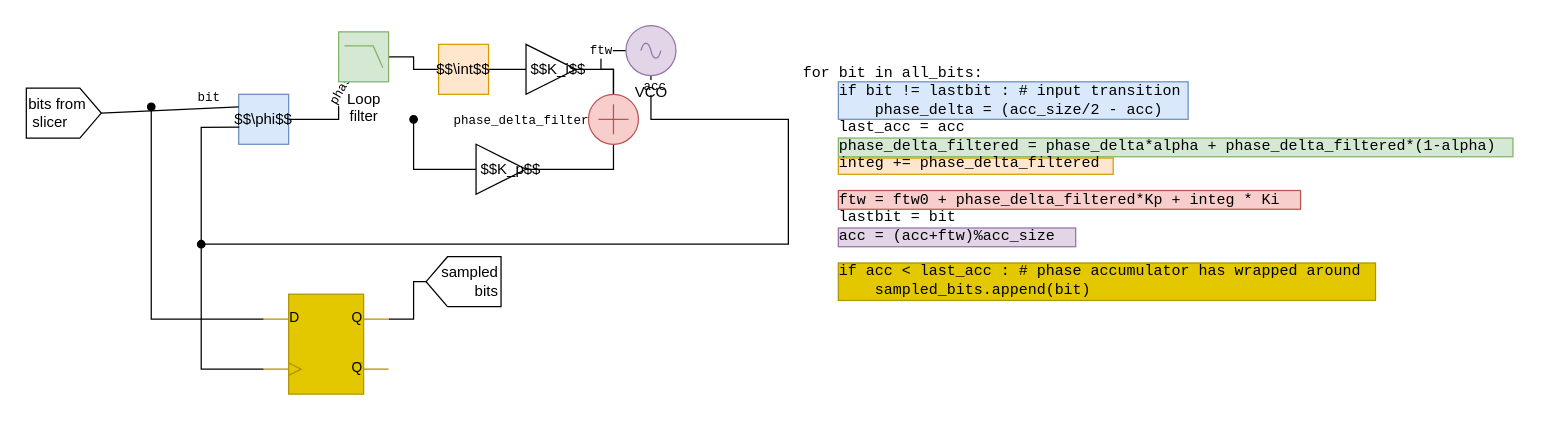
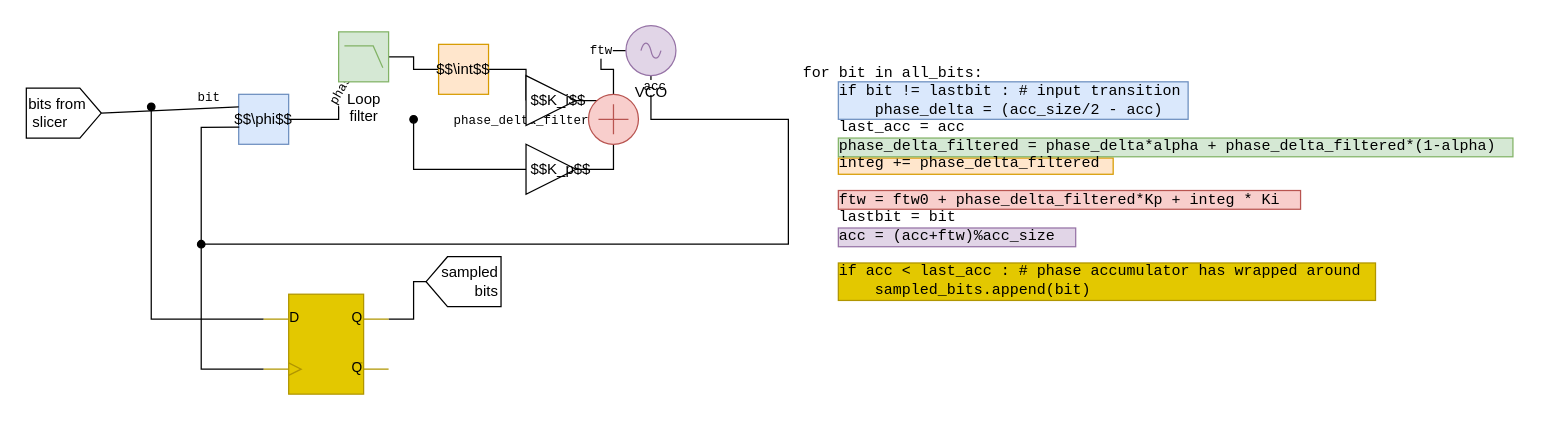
node "$$K_i$$": moved (551, 69) -> (551, 101)
node "$$K_p$$": moved (501, 169) -> (551, 169)
